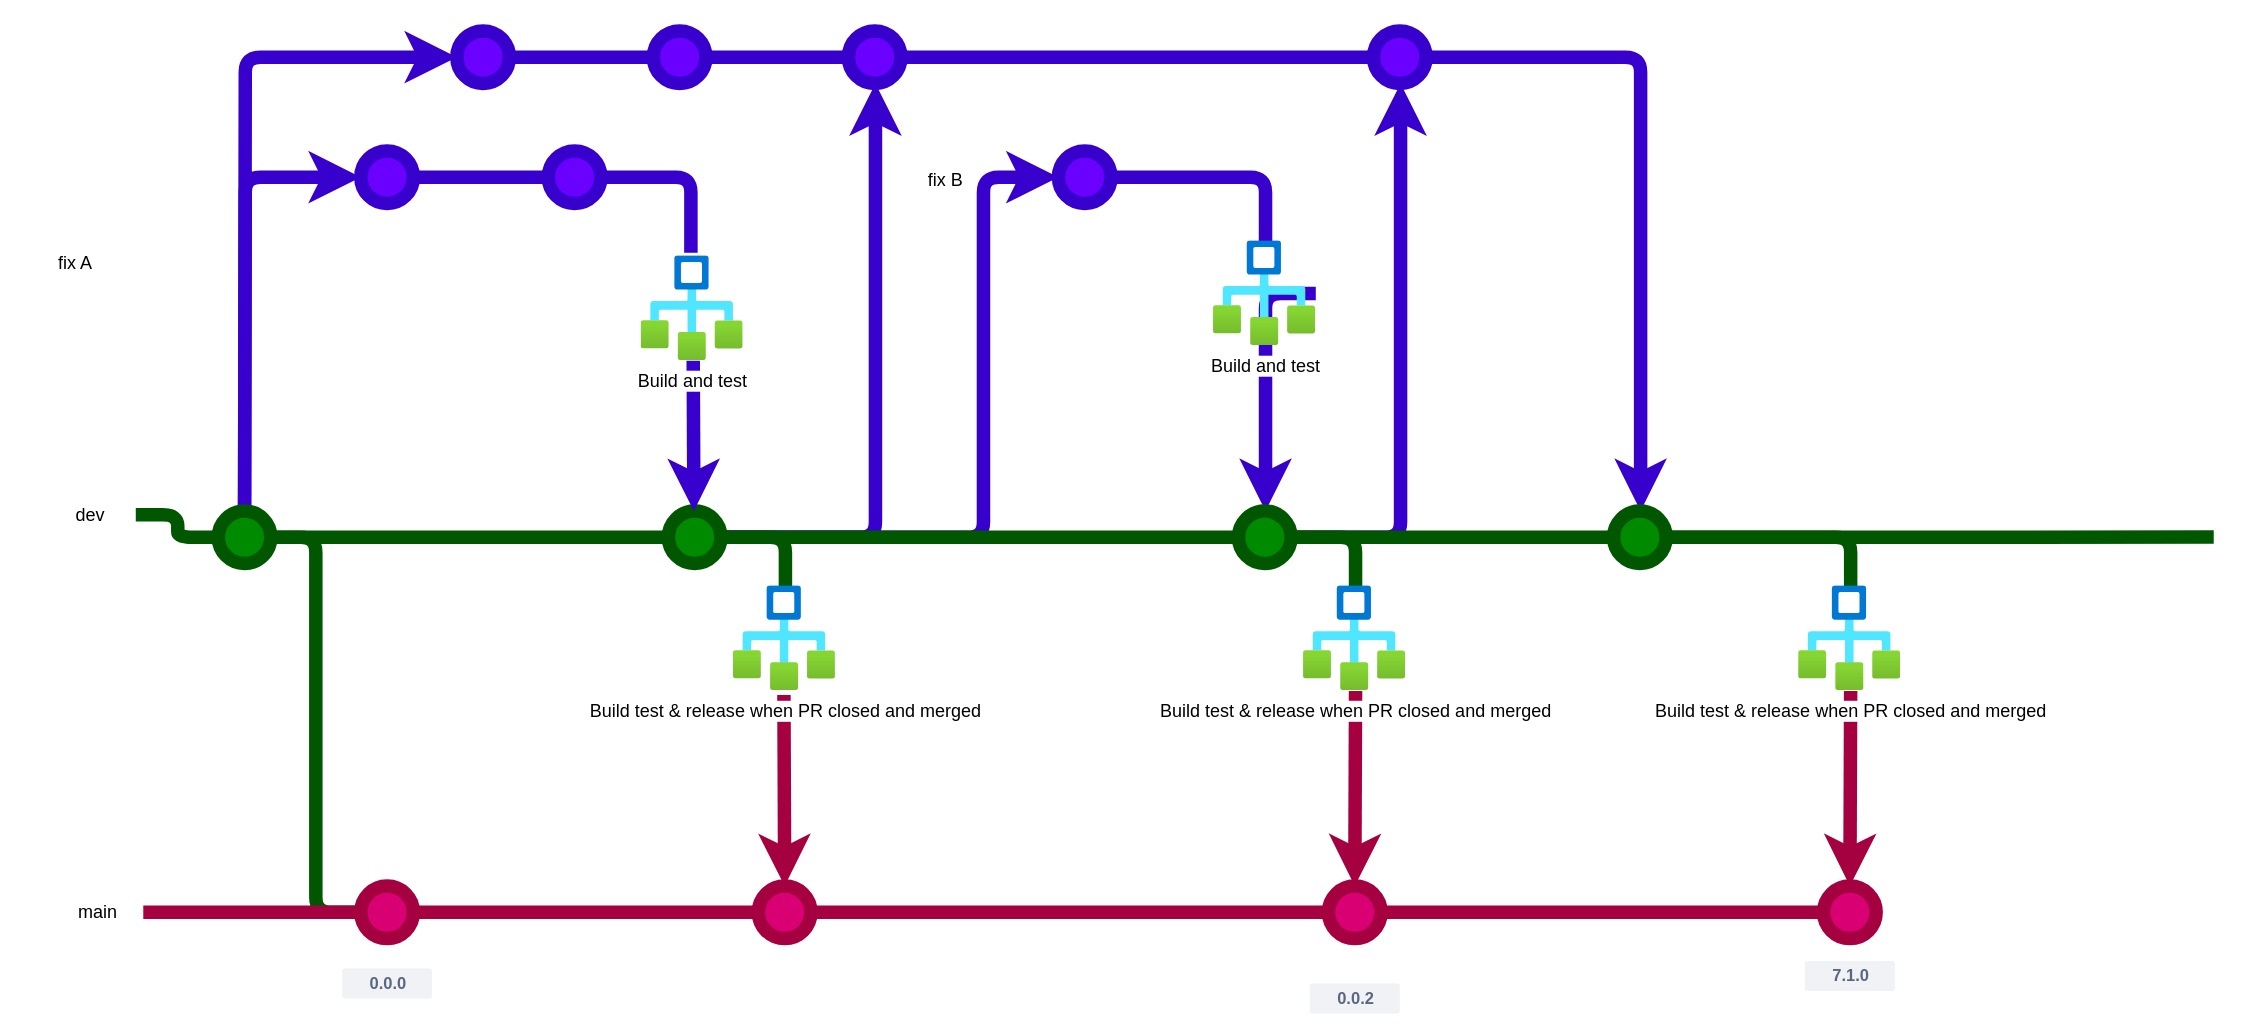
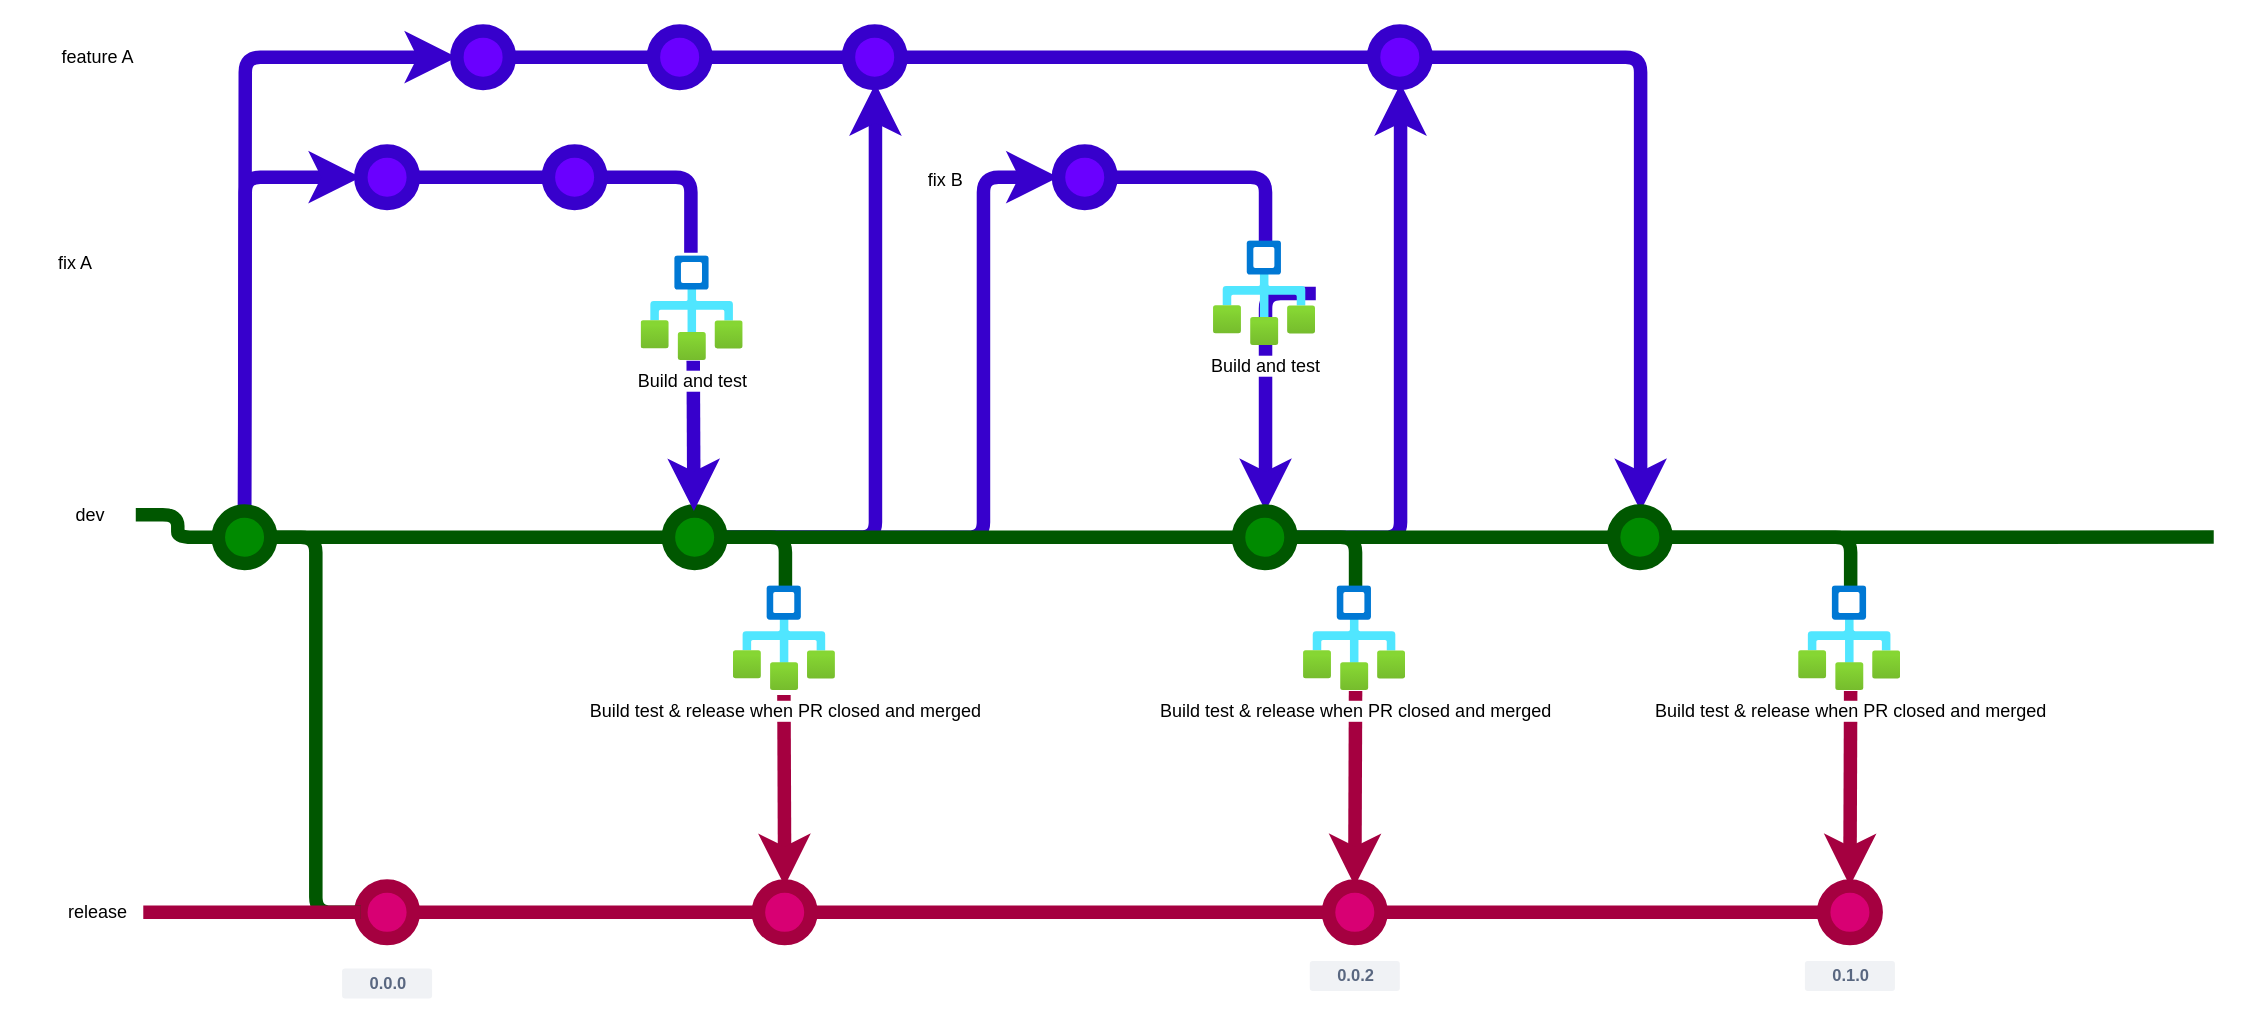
node "feature A": added
node "main": label "main" -> "release"
node "7.1.0": label "7.1.0" -> "0.1.0"
node "0.0.2": moved (1355, 998) -> (1355, 976)
